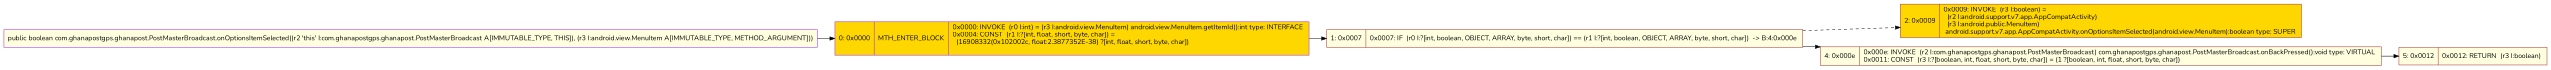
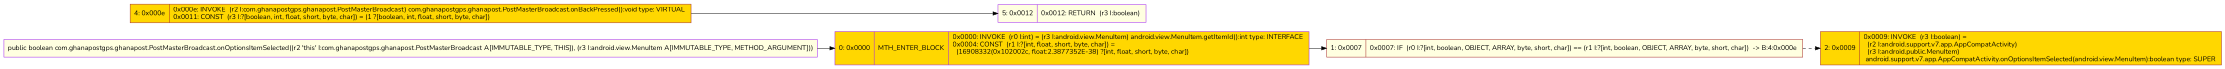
edge "1: 0x0007" -> "4: 0x000e": removed
node "4: 0x000e": fillcolor lightyellow -> gold
node "5: 0x0012": color brown -> purple
